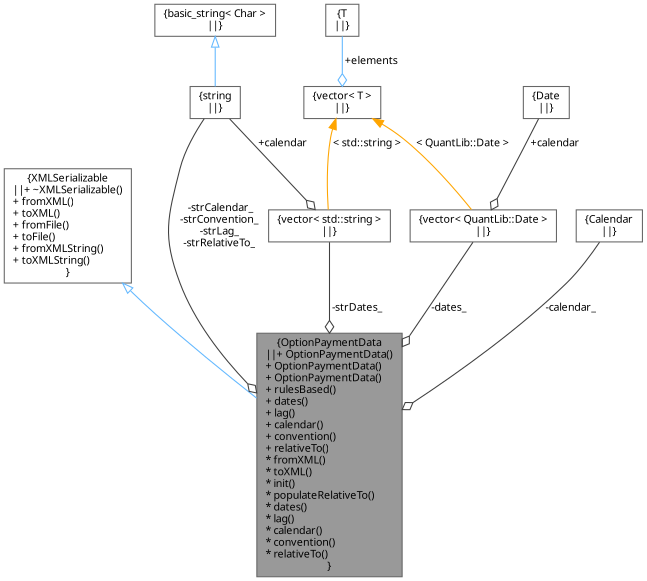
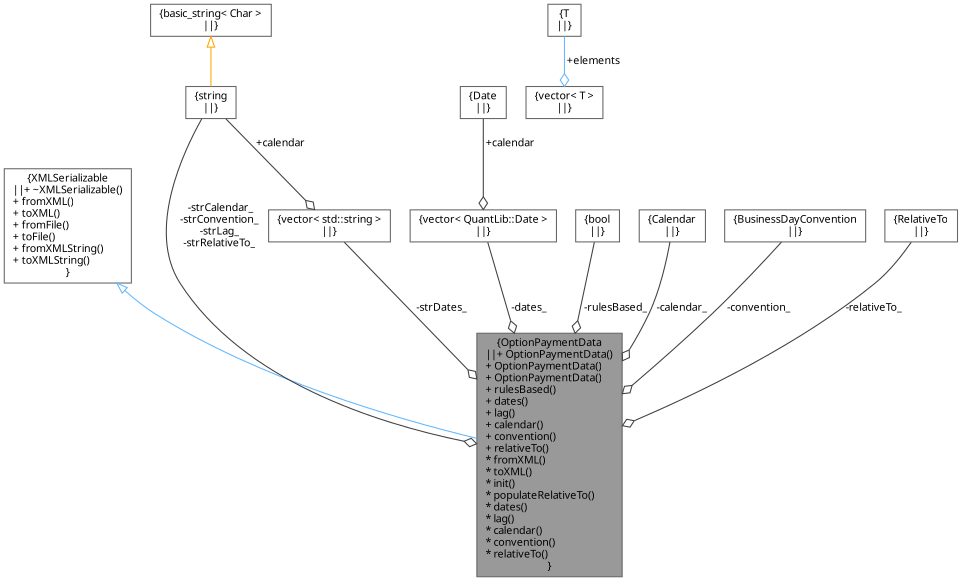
edge "{string ||}" -> "{basic_string< Char > ||}": color steelblue1 -> orange
edge "{vector< QuantLib::Date > ||}" -> "{vector< T > ||}": removed, label "< QuantLib::Date >"
edge "{vector< std::string > ||}" -> "{vector< T > ||}": removed, label "< std::string >"
node "{bool ||}": added
node "{BusinessDayConvention ||}": added
node "{RelativeTo ||}": added
